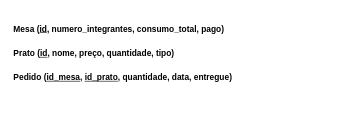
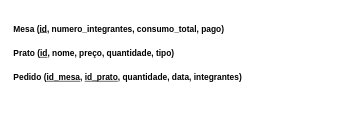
node "Pedido (id_mesa, id_prato, quantidade, data, entregue)": label "Pedido (id_mesa, id_prato, quantidade, data, entregue)" -> "Pedido (id_mesa, id_prato, quantidade, data, integrantes)"
